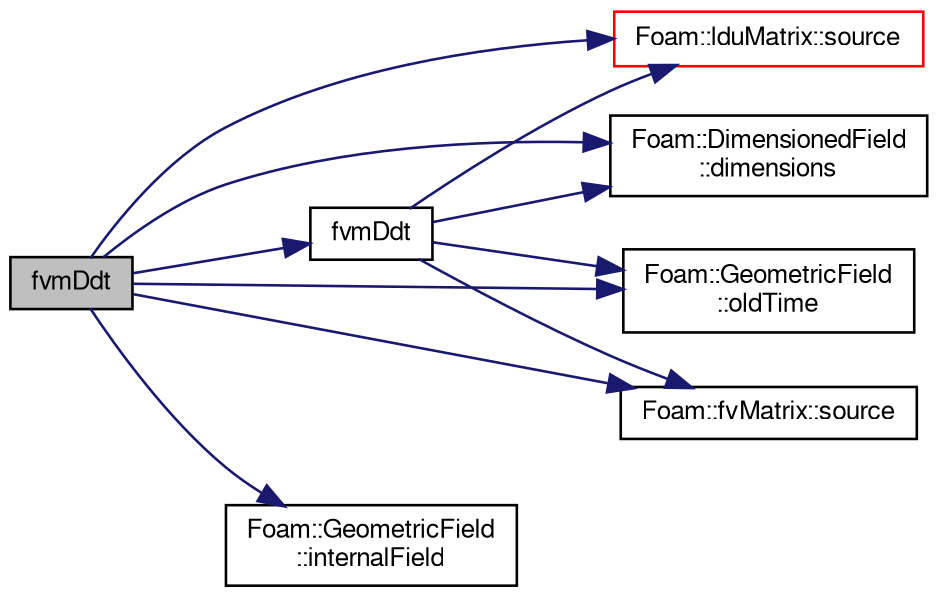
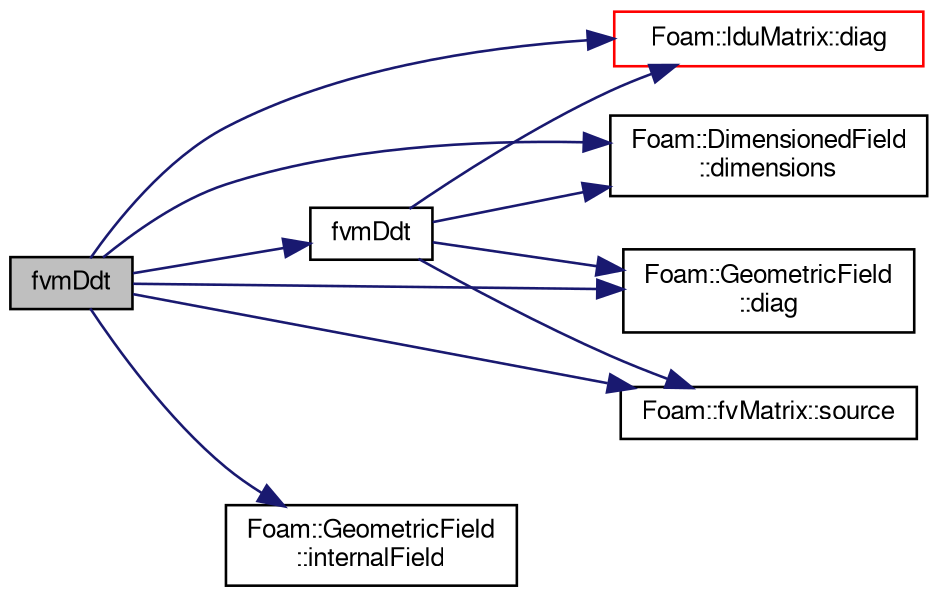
node "Foam::lduMatrix::source": label "Foam::lduMatrix::source" -> "Foam::lduMatrix::diag"
node "Foam::GeometricField ::oldTime": label "Foam::GeometricField ::oldTime" -> "Foam::GeometricField ::diag"
